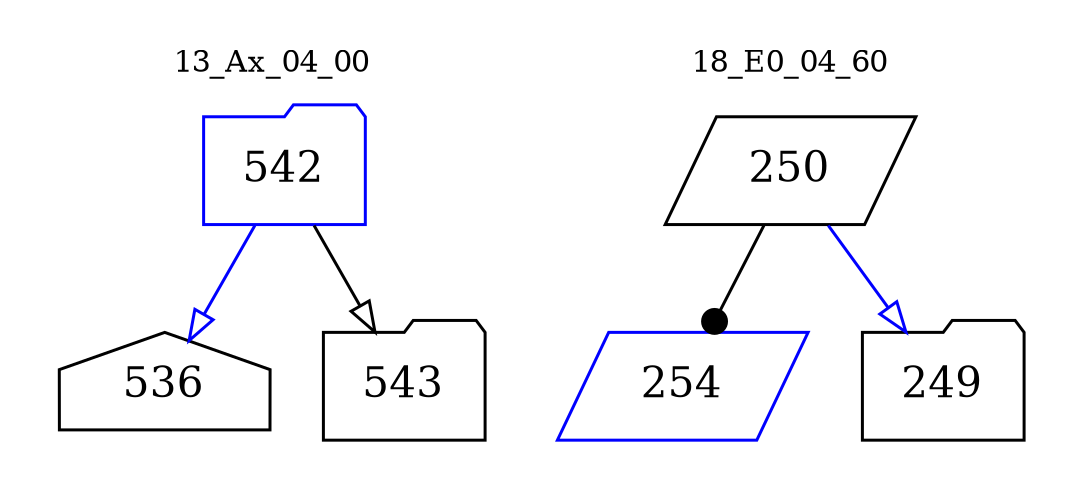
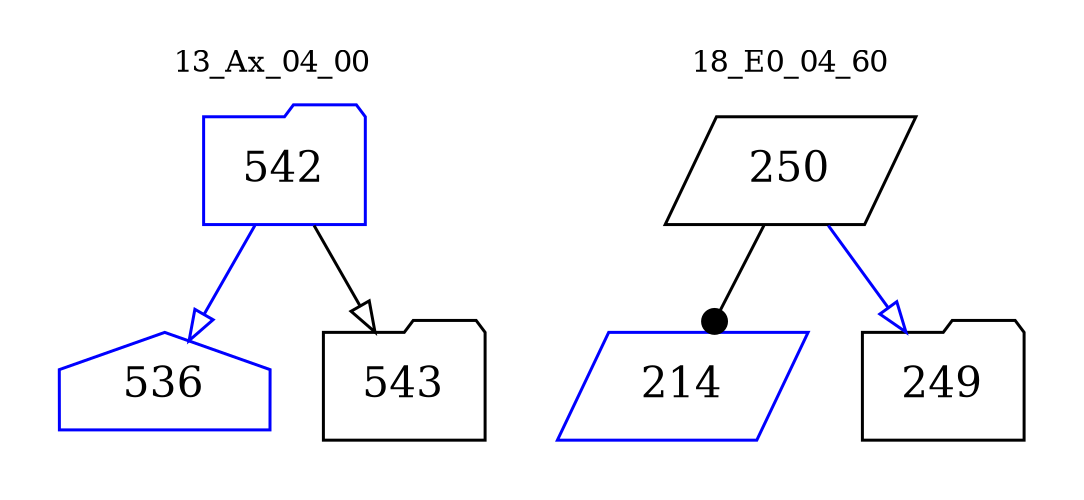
node "536": color black -> blue
node "254": label "254" -> "214"
